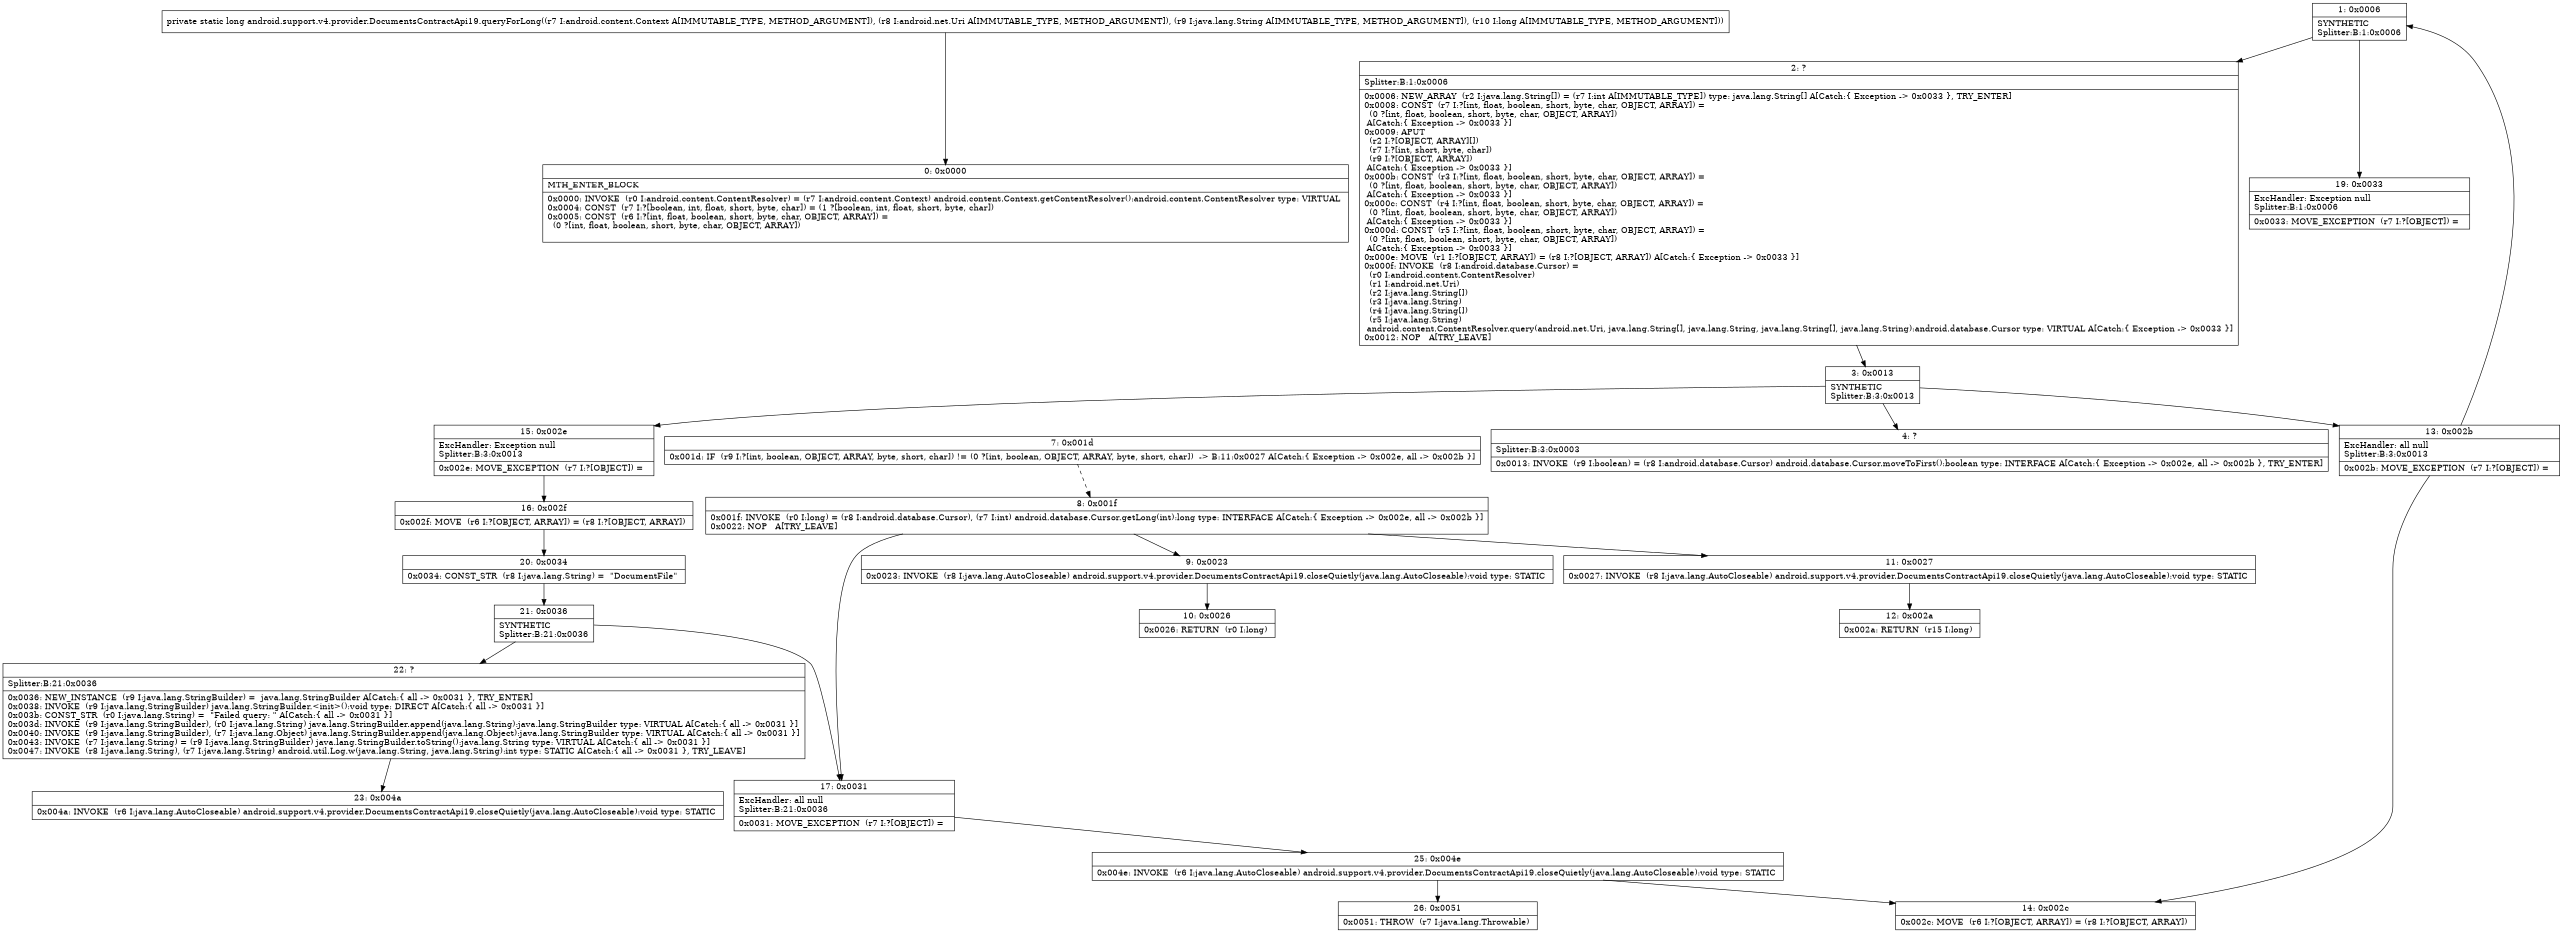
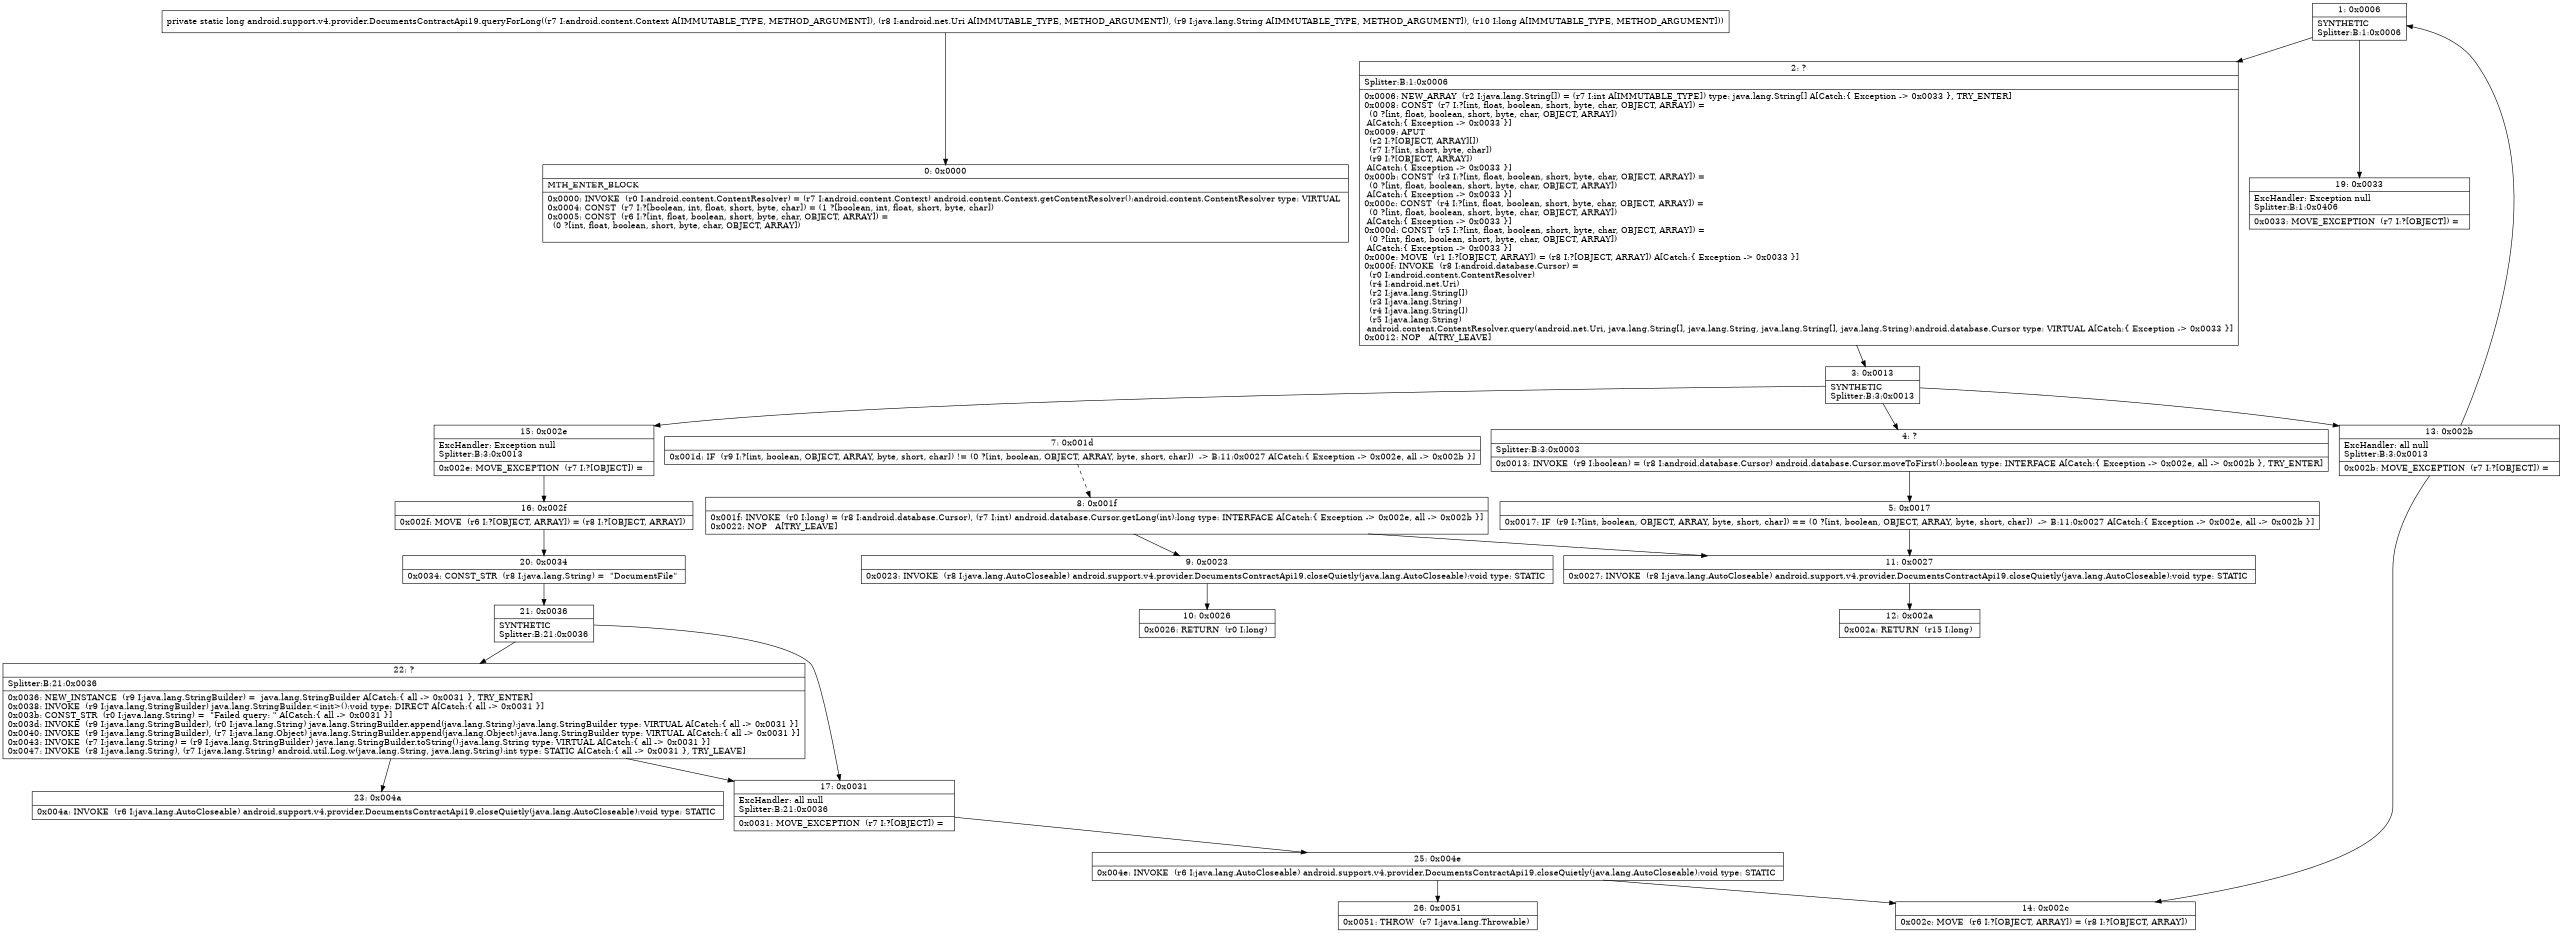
node "19: 0x0033": text "Splitter:B:1:0x0006" -> "Splitter:B:1:0x0406"
node "2: ?": text "(r1 I:android.net.Uri)" -> "(r4 I:android.net.Uri)"
node "5: 0x0017": added
edge "8: 0x001f" -> "17: 0x0031": now "22: ?" -> "17: 0x0031"
